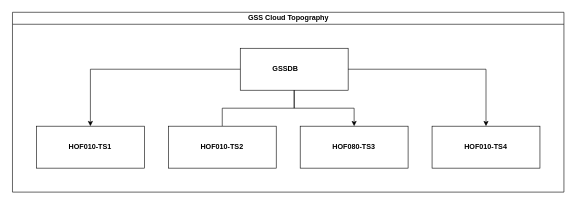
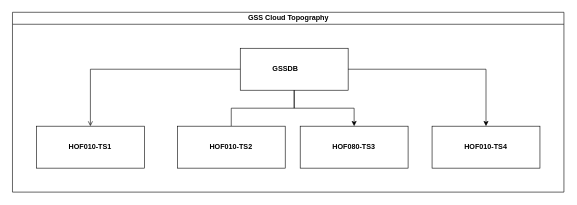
edge "GSSDB" -> "HOF010-TS1": arrowhead classic -> open
node "HOF010-TS2": moved (222, 147) -> (231, 147)
